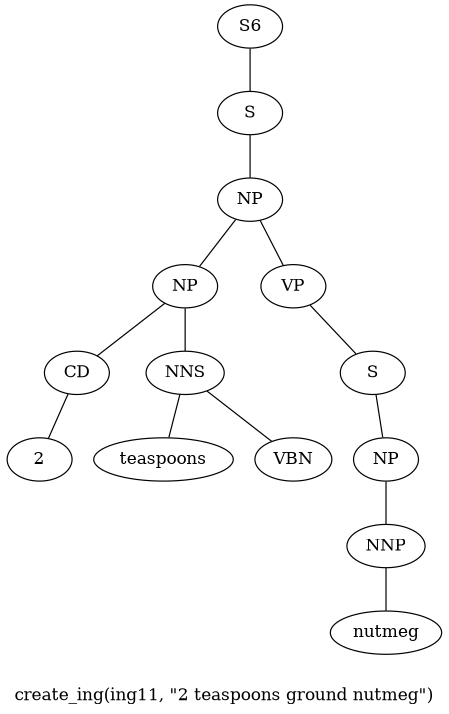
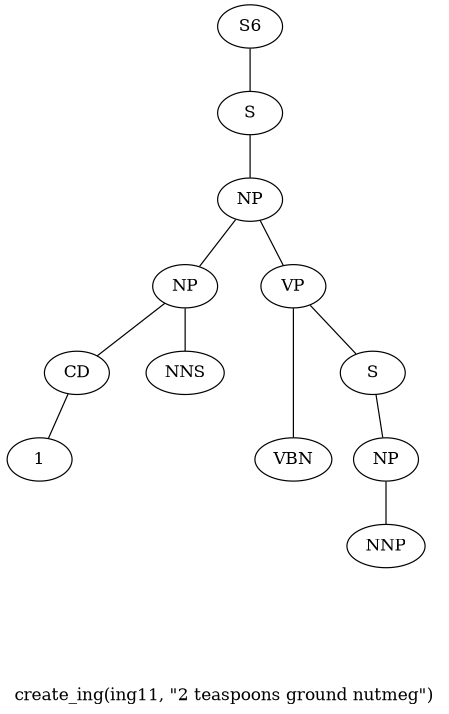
edge "NNS" -- "VBN": now "VP" -- "VBN"
node "2": label "2" -> "1"
node "teaspoons": removed
node "nutmeg": removed
